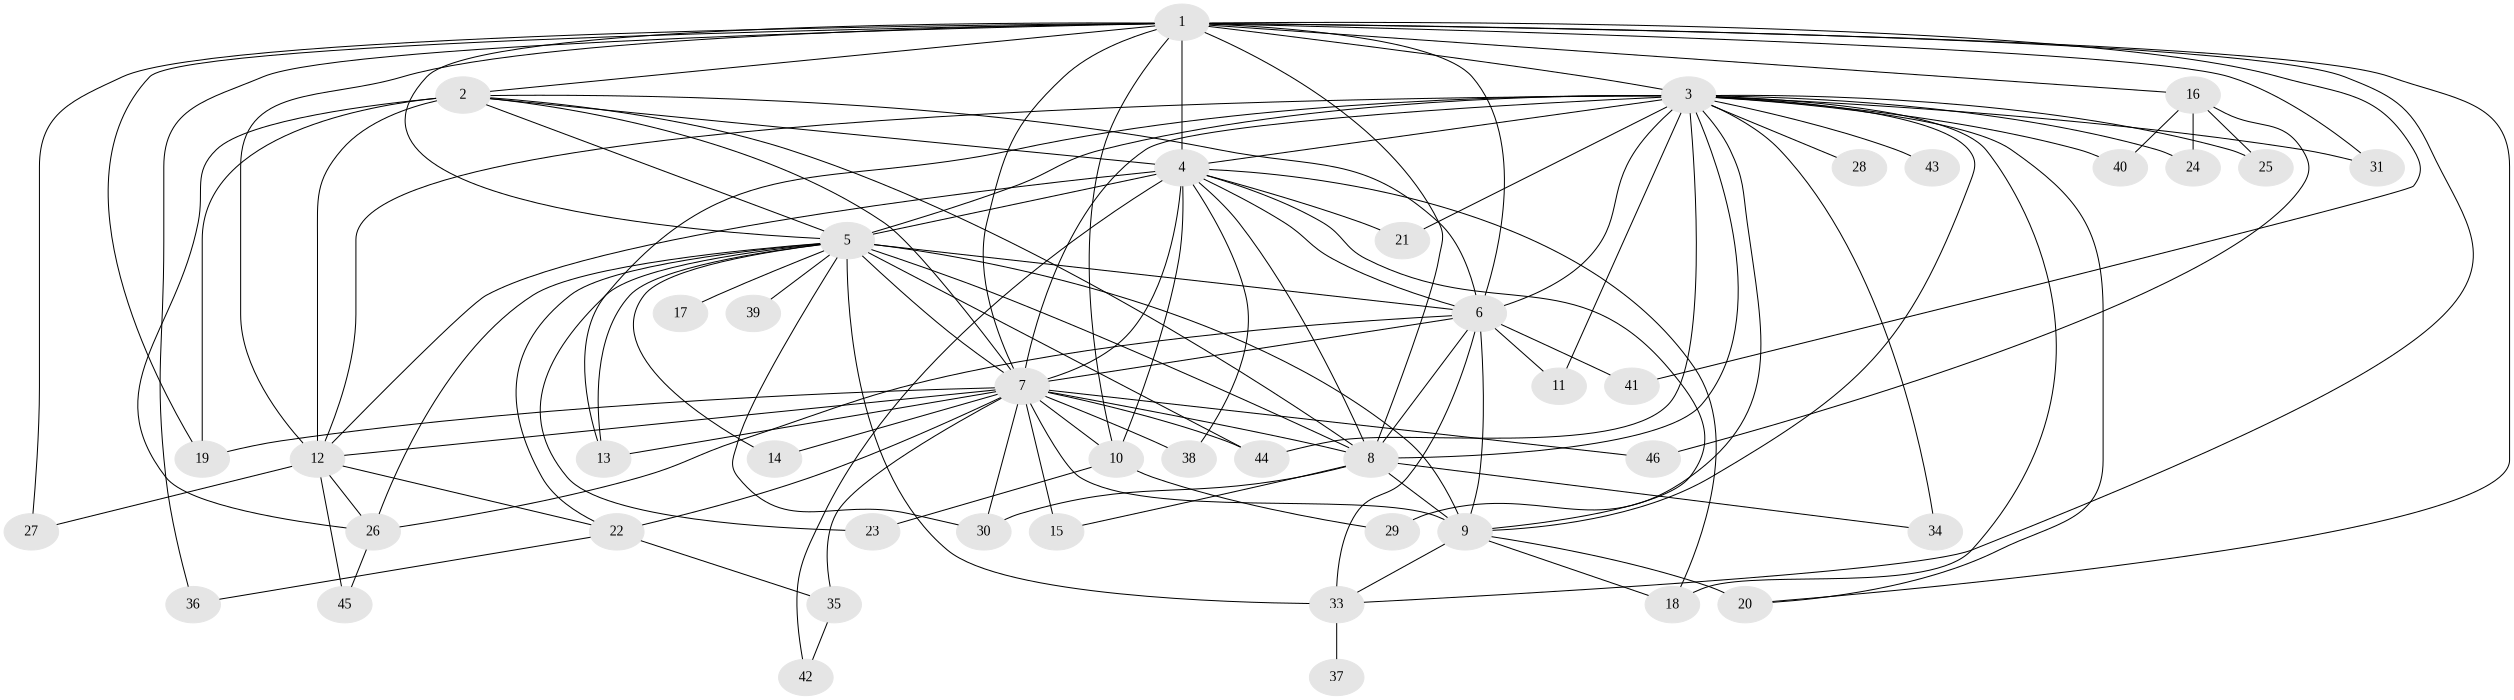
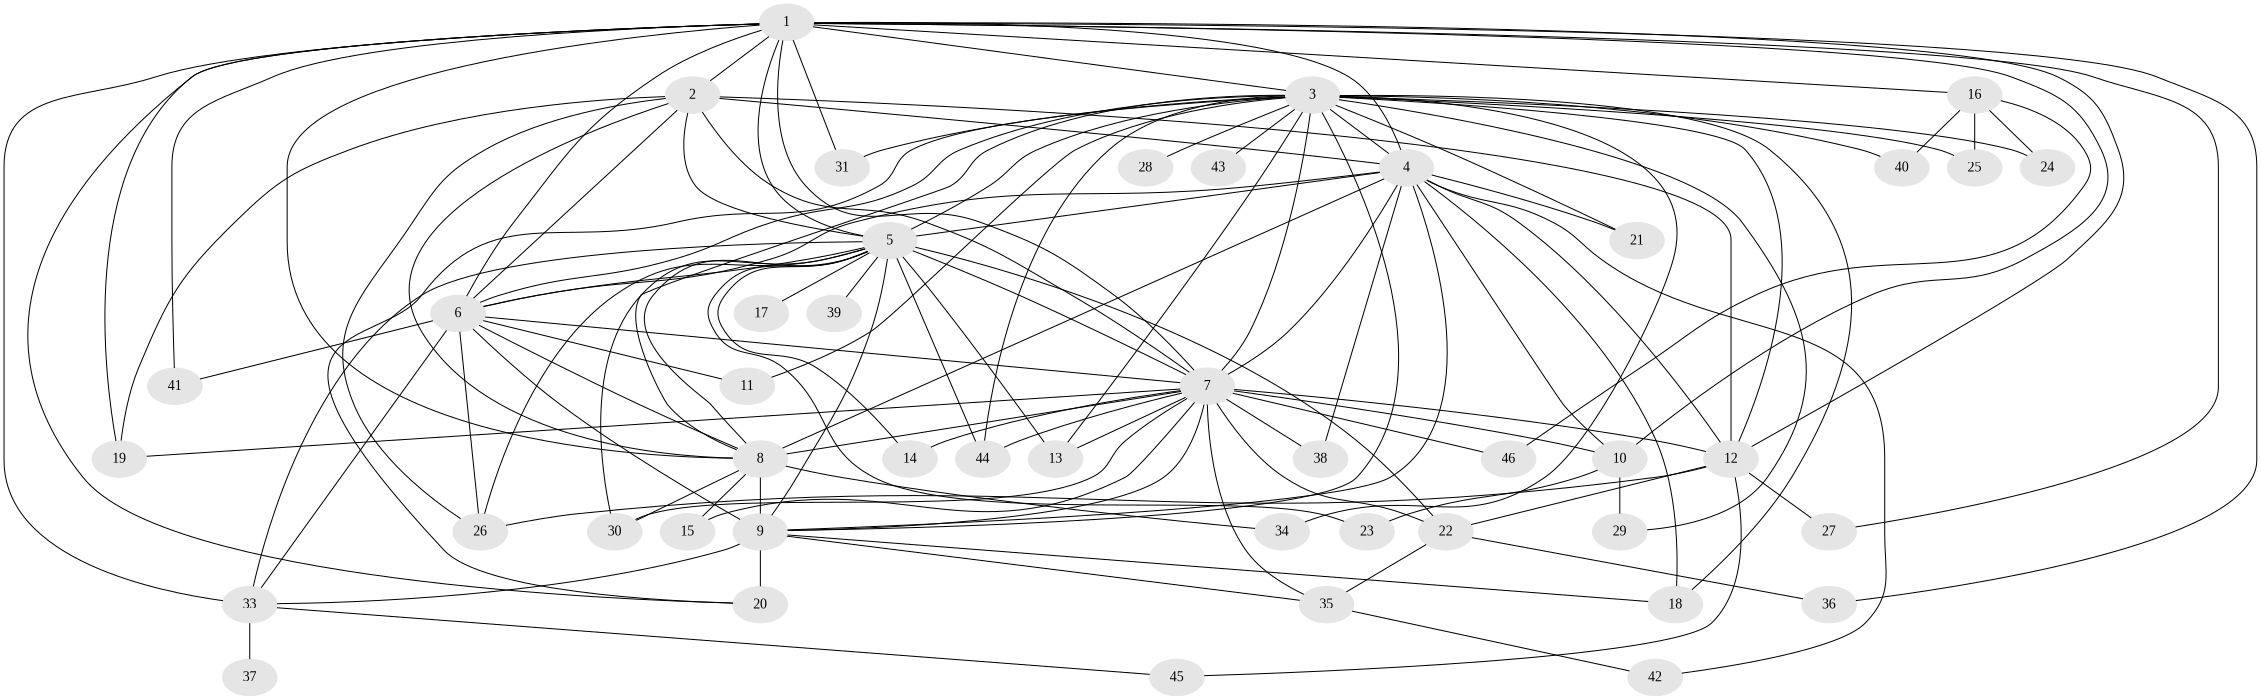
edge "26" -- "45": now "33" -- "45"
edge "9" -- "35": added
